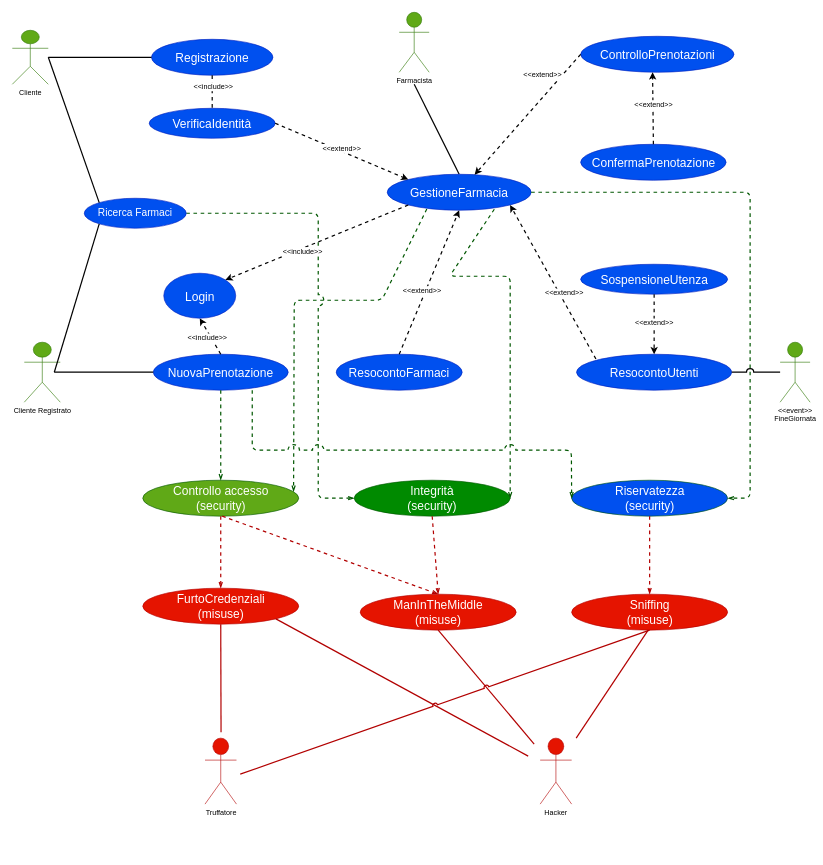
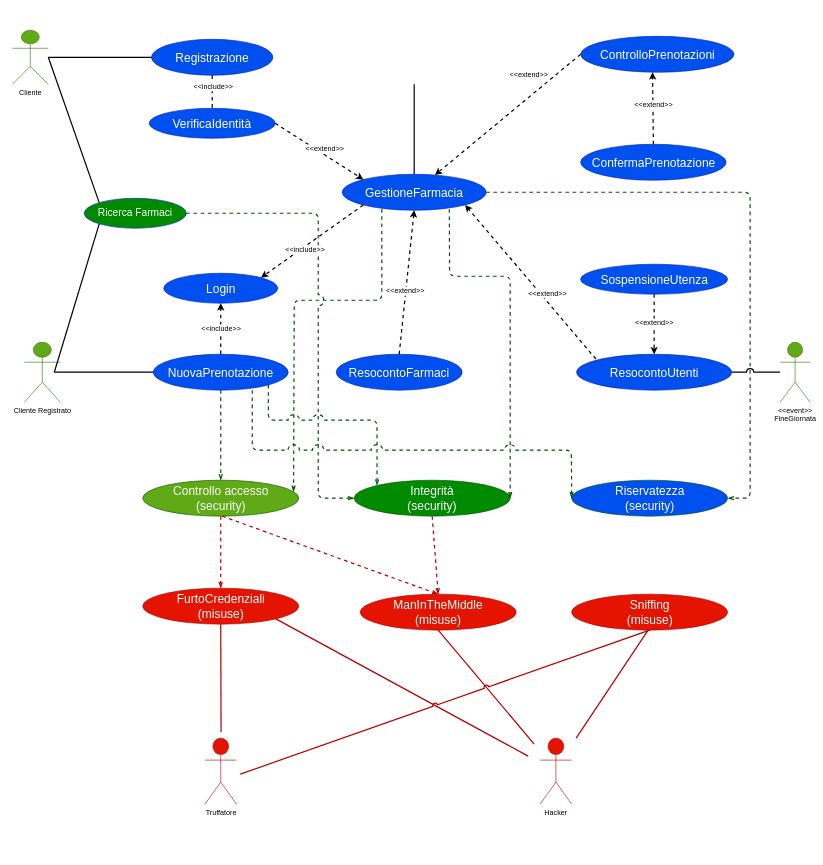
node "Farmacista": removed
node "GestioneFarmacia": moved (459, 192) -> (414, 192)
node "Ricerca Farmaci": fillcolor #0050ef -> #008a00
node "Login": size 72x45 -> 114x30
edge "NuovaPrenotazione" -> "Integrità (security)": added
edge "Riservatezza (security)" -> "Sniffing (misuse)": removed
